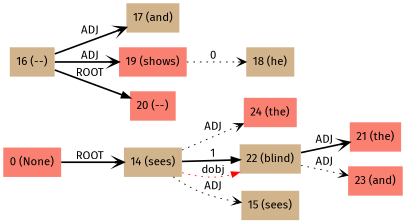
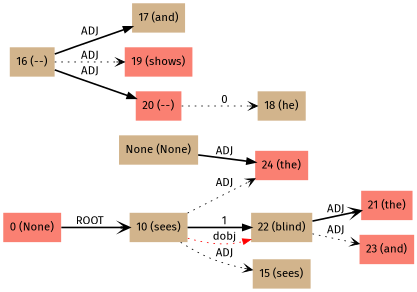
edge "16 (--)" -> "17 (and)": arrowhead vee -> normal
edge "16 (--)" -> "19 (shows)": style bold -> dotted
edge "19 (shows)" -> "18 (he)": now "20 (--)" -> "18 (he)"
edge "16 (--)" -> "20 (--)": label "ROOT" -> "ADJ"
node "None (None)": added
node "14 (sees)": label "14 (sees)" -> "10 (sees)"
